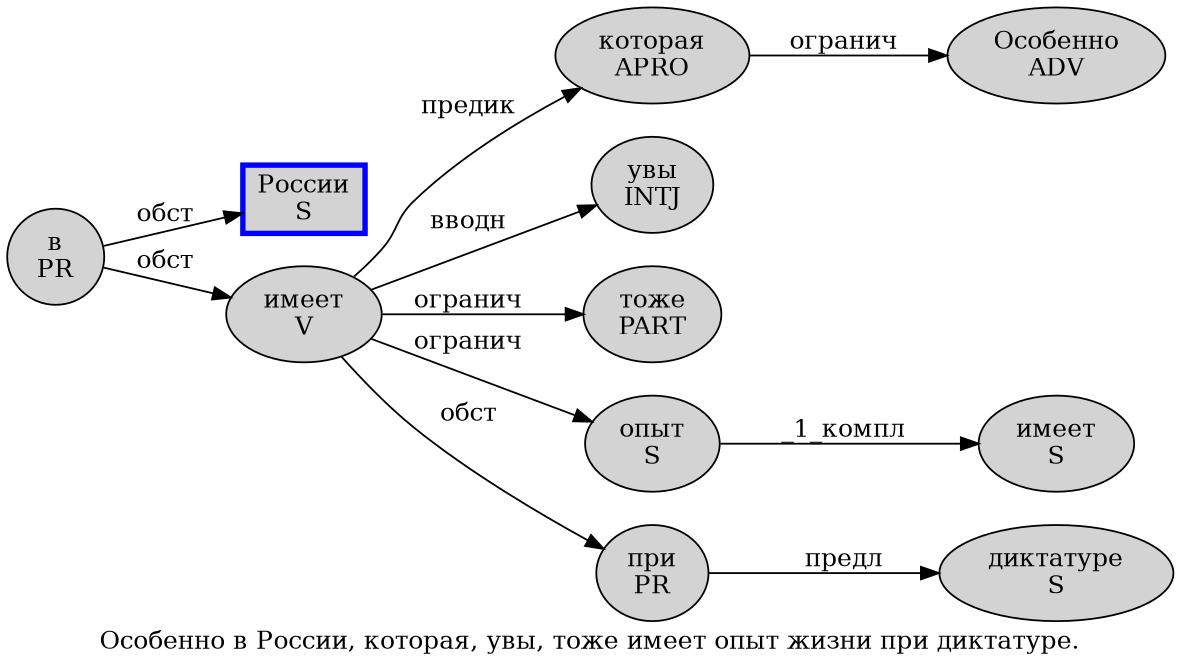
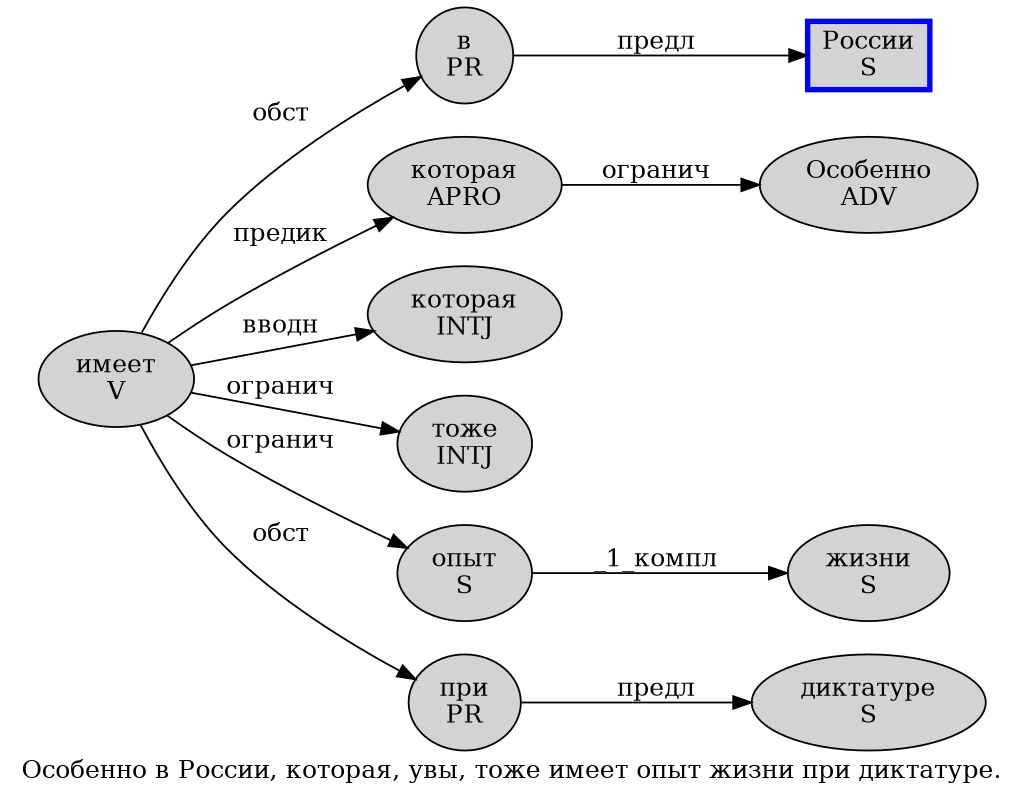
node "увы INTJ": label "увы INTJ" -> "которая INTJ"
edge "в PR" -> "России S": label "обст" -> "предл"
edge "в PR" -> "имеет V": reversed
node "тоже PART": label "тоже PART" -> "тоже INTJ"
node "имеет S": label "имеет S" -> "жизни S"
